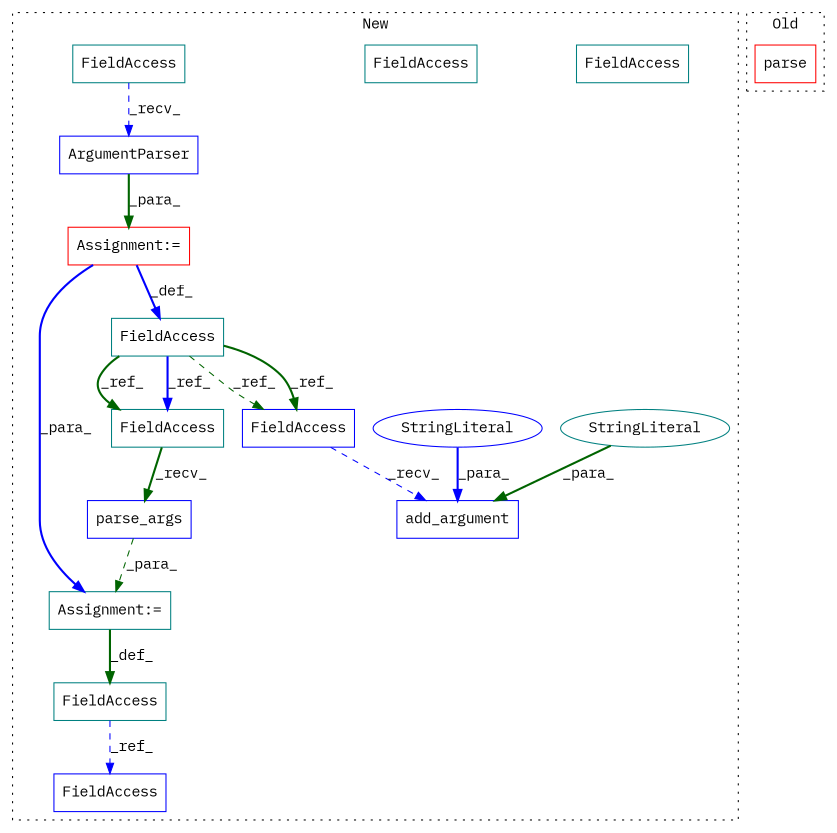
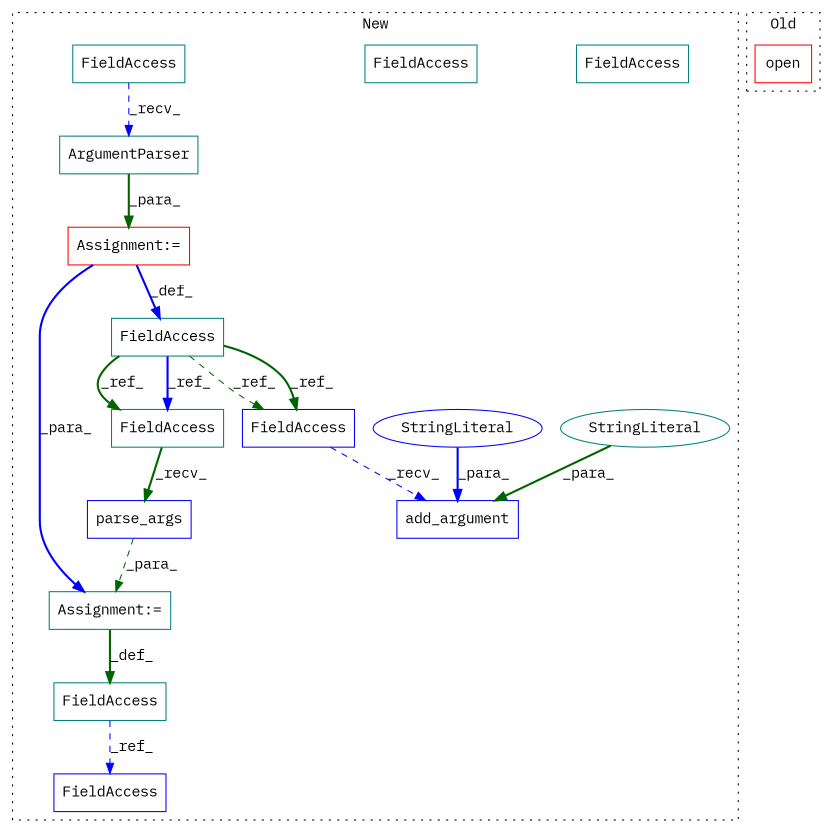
node "parse": label "parse" -> "open"
node "ArgumentParser": color blue -> teal
